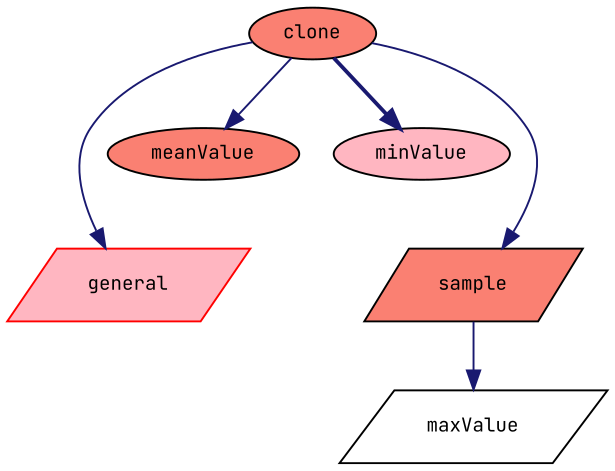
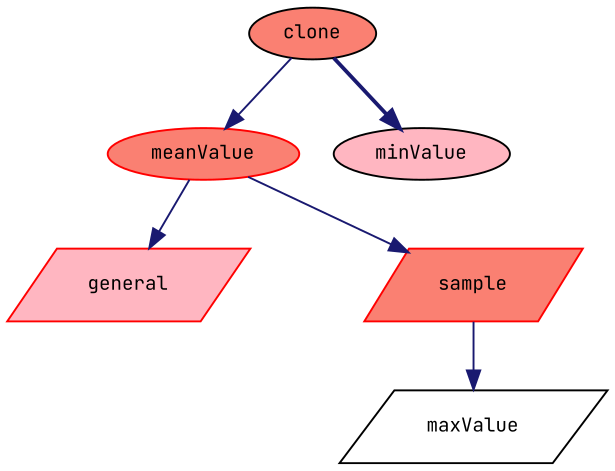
edge "clone" -> "general": now "meanValue" -> "general"
edge "clone" -> "sample": now "meanValue" -> "sample"
node "meanValue": color black -> red
node "sample": color black -> red
